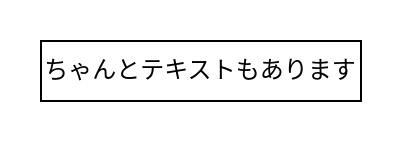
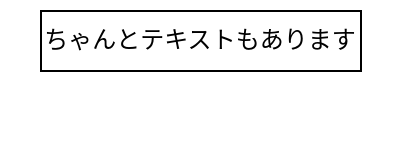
node "ちゃんとテキストもあります": moved (201, 71) -> (201, 41)
